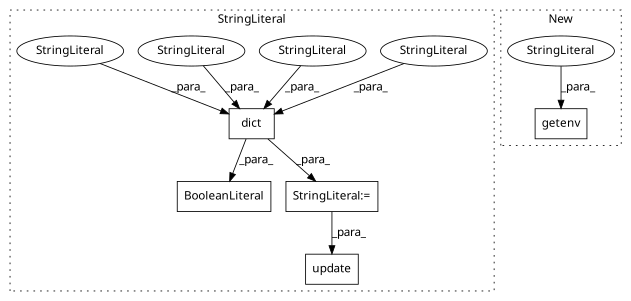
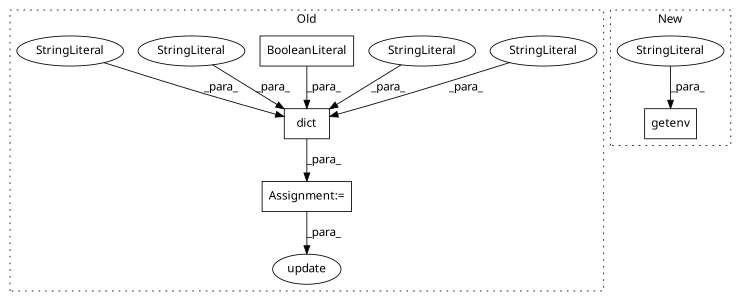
cluster "StringLiteral": label "StringLiteral" -> "Old"
edge "dict" -> "BooleanLiteral": reversed
node "StringLiteral:=": label "StringLiteral:=" -> "Assignment:="
node "update": shape box -> ellipse
